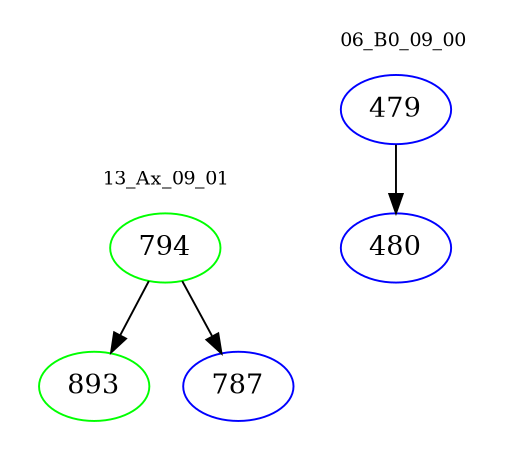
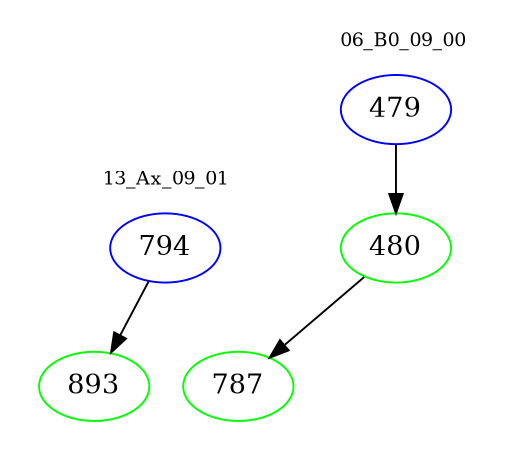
node "794": color green -> blue
node "480": color blue -> green
edge "794" -> "787": now "480" -> "787"
node "787": color blue -> green
